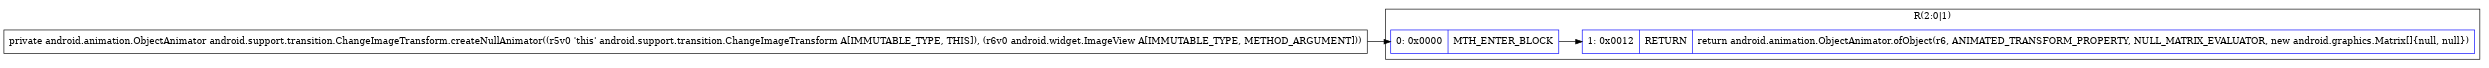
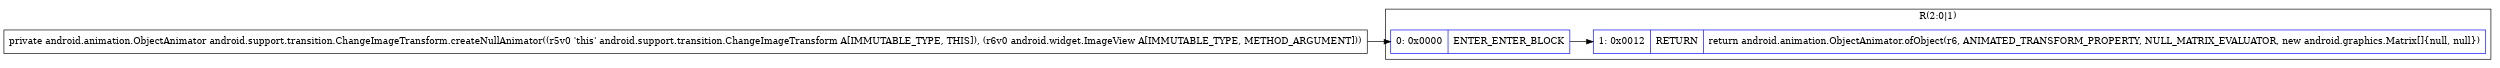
node "0: 0x0000": text "MTH_ENTER_BLOCK" -> "ENTER_ENTER_BLOCK"
